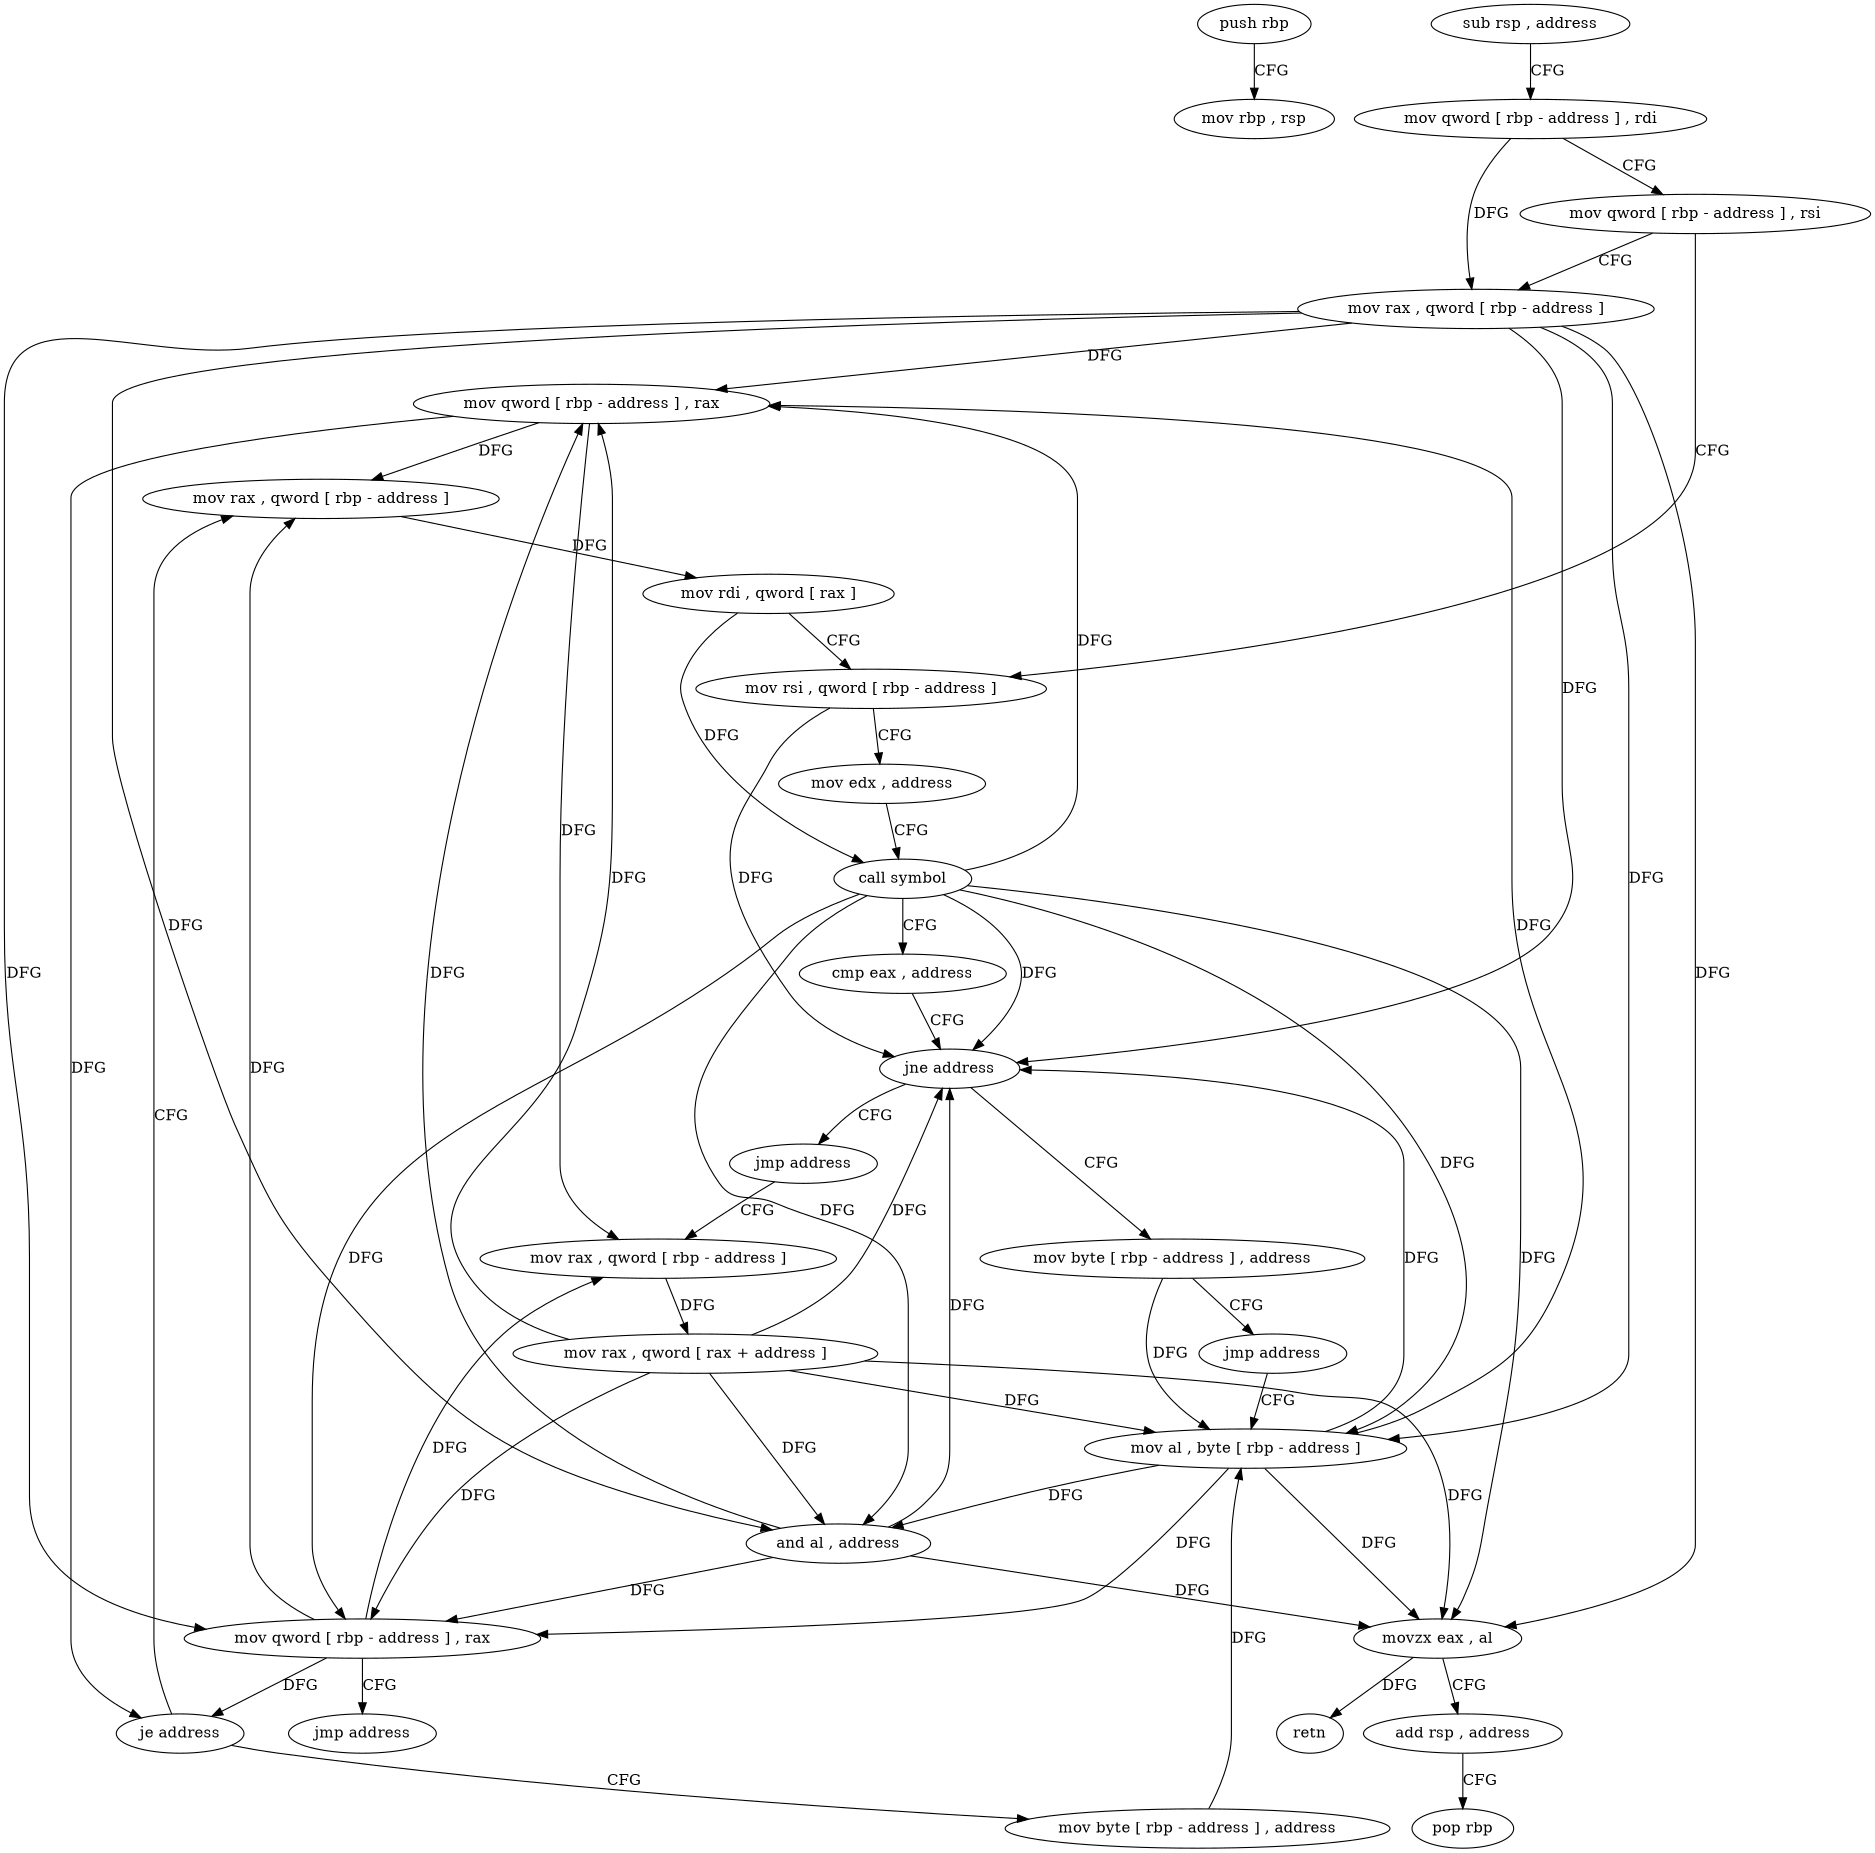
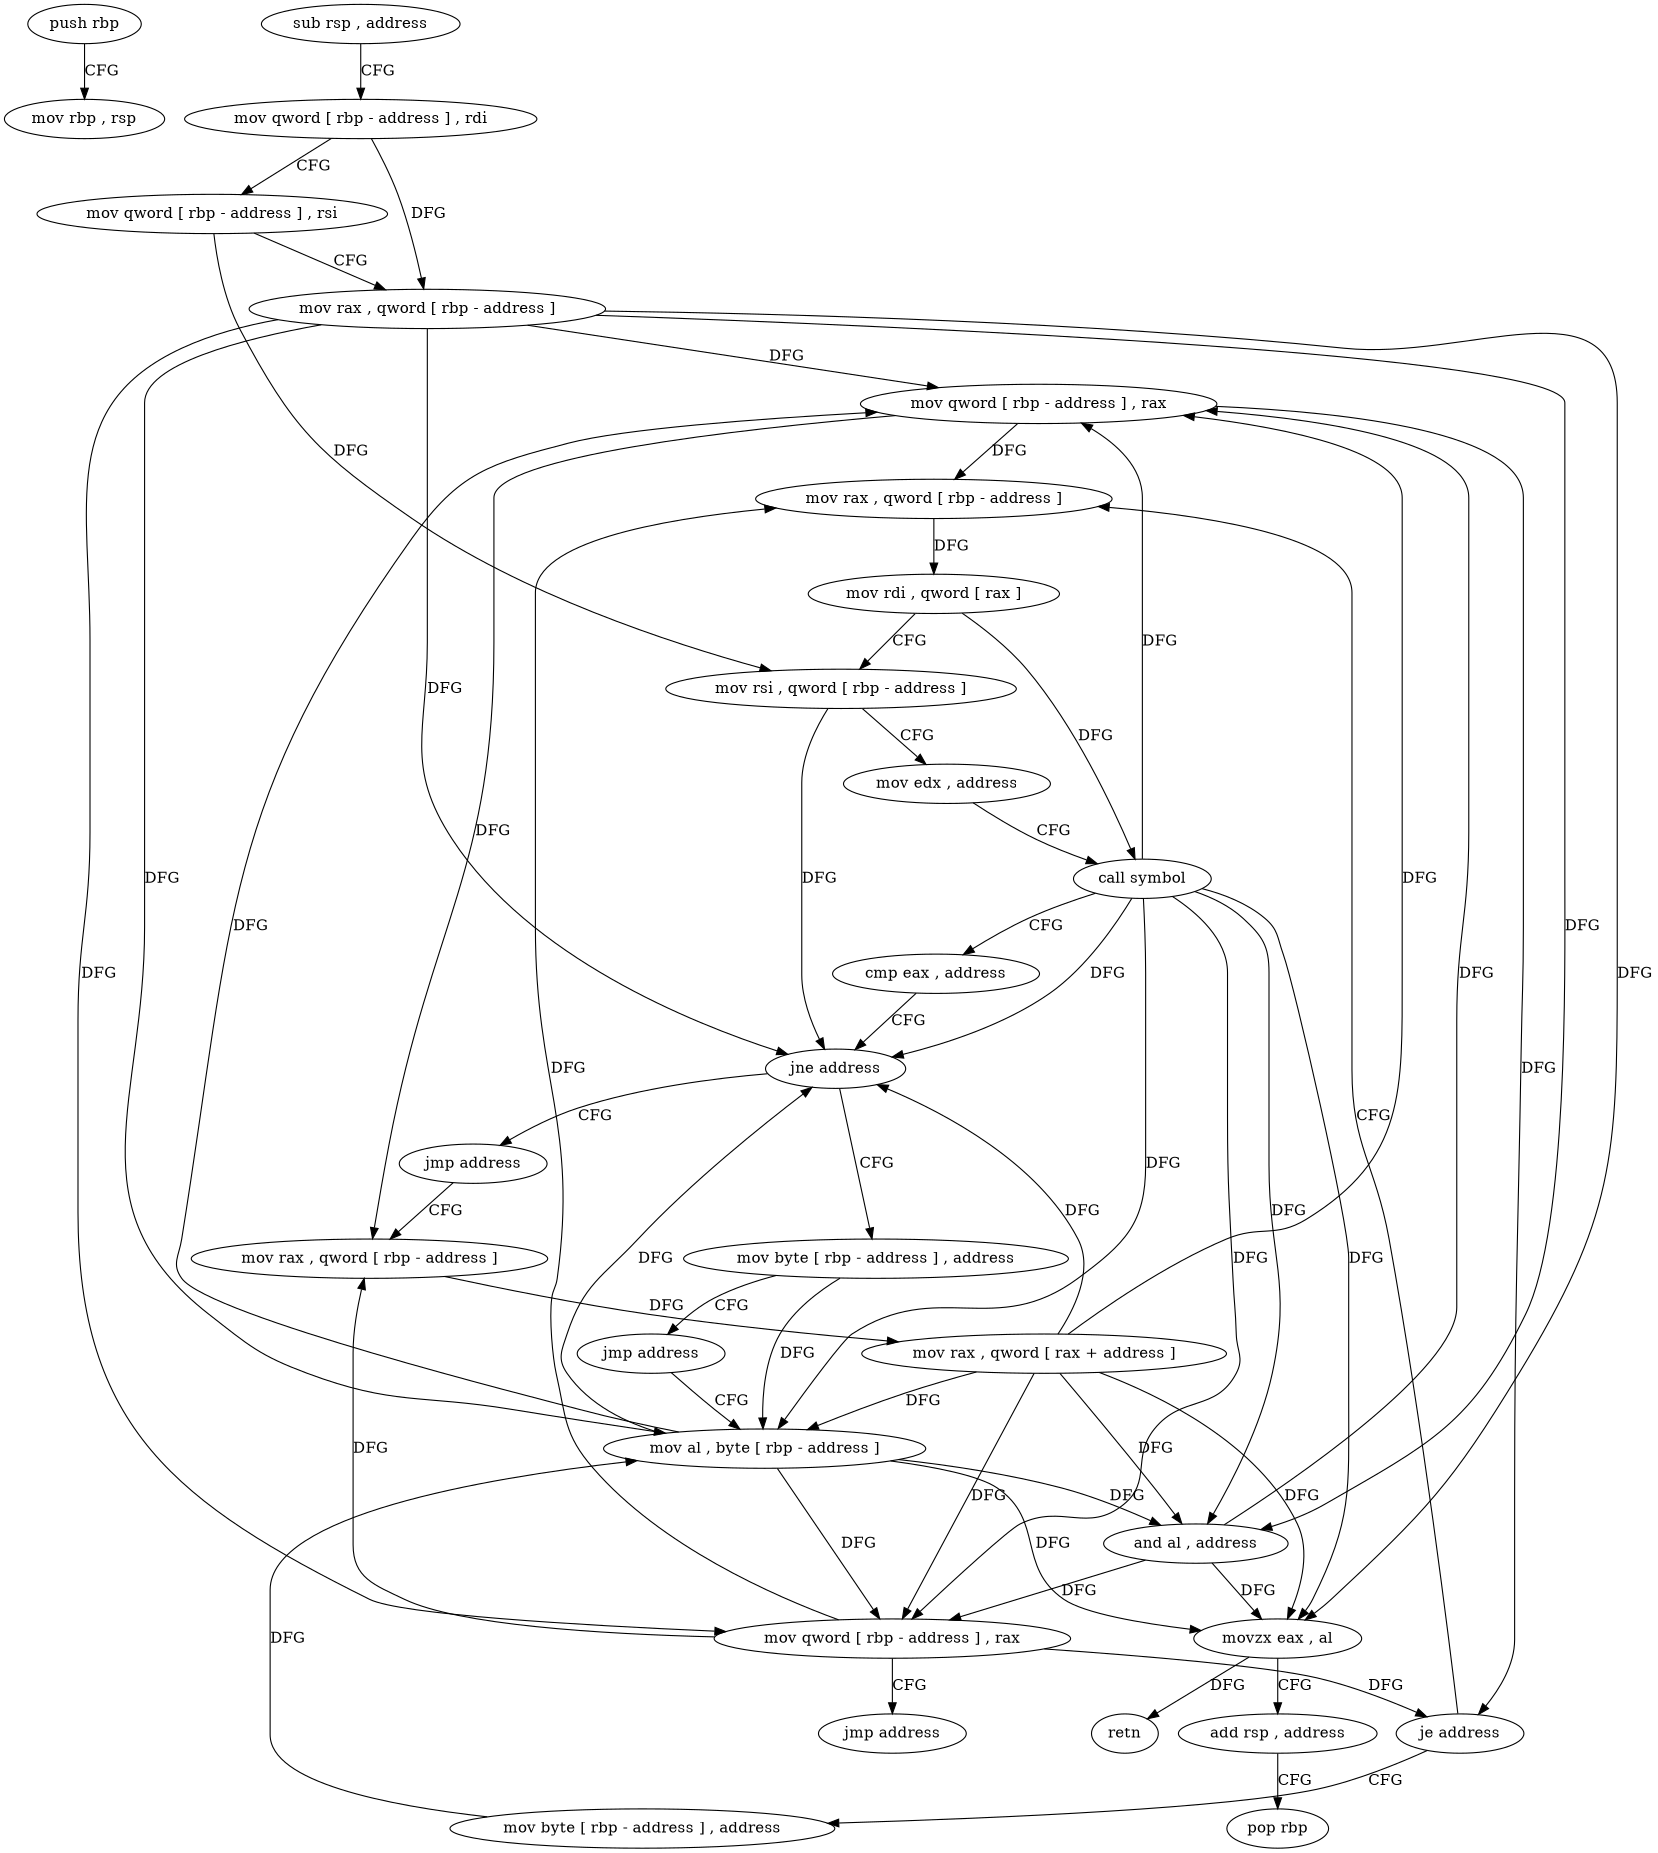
edge "mov qword [ rbp - address ] , rsi" -> "mov rsi , qword [ rbp - address ]": label "CFG" -> "DFG"
edge "and al , address" -> "jne address": removed, label "DFG"
